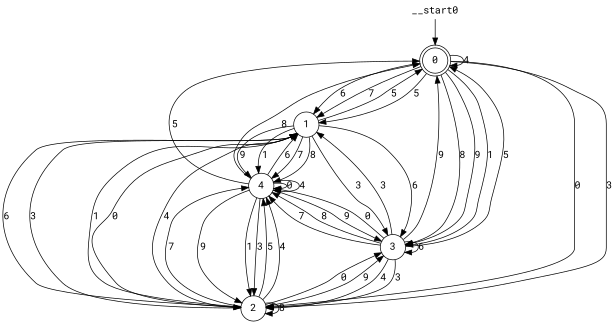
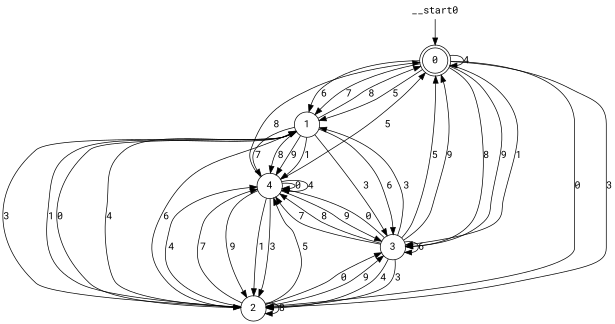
edge "1" -> "0": label "5" -> "8"
edge "4" -> "1": removed, label "6"
